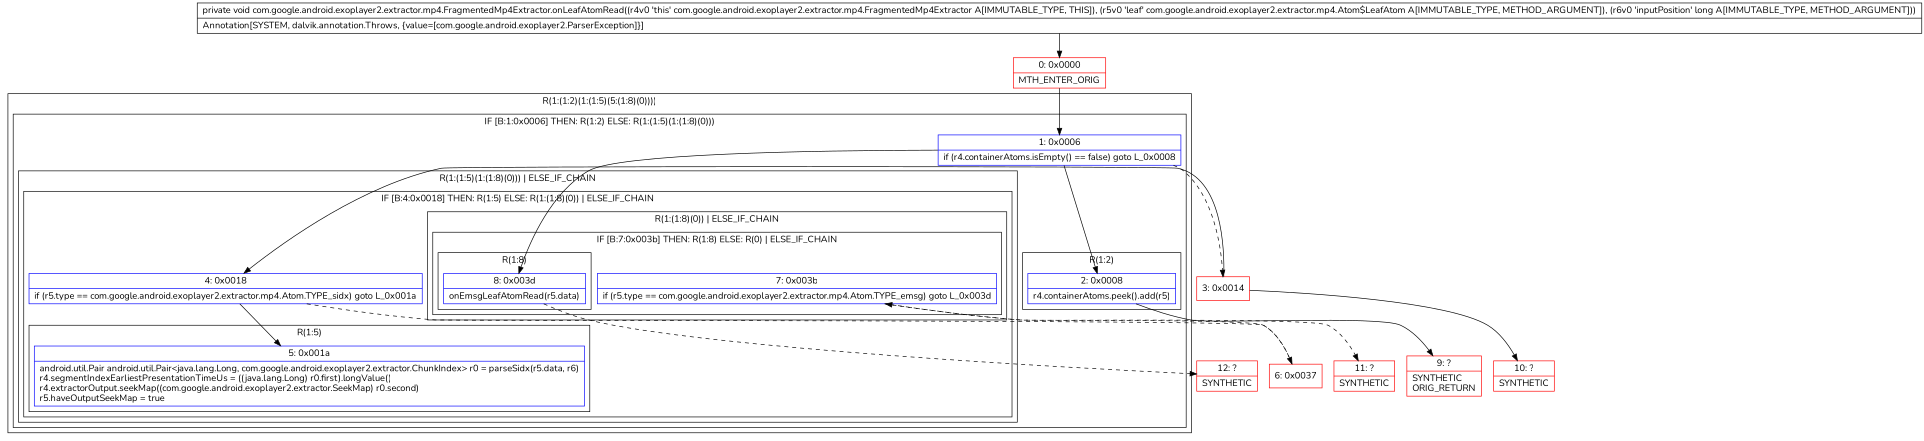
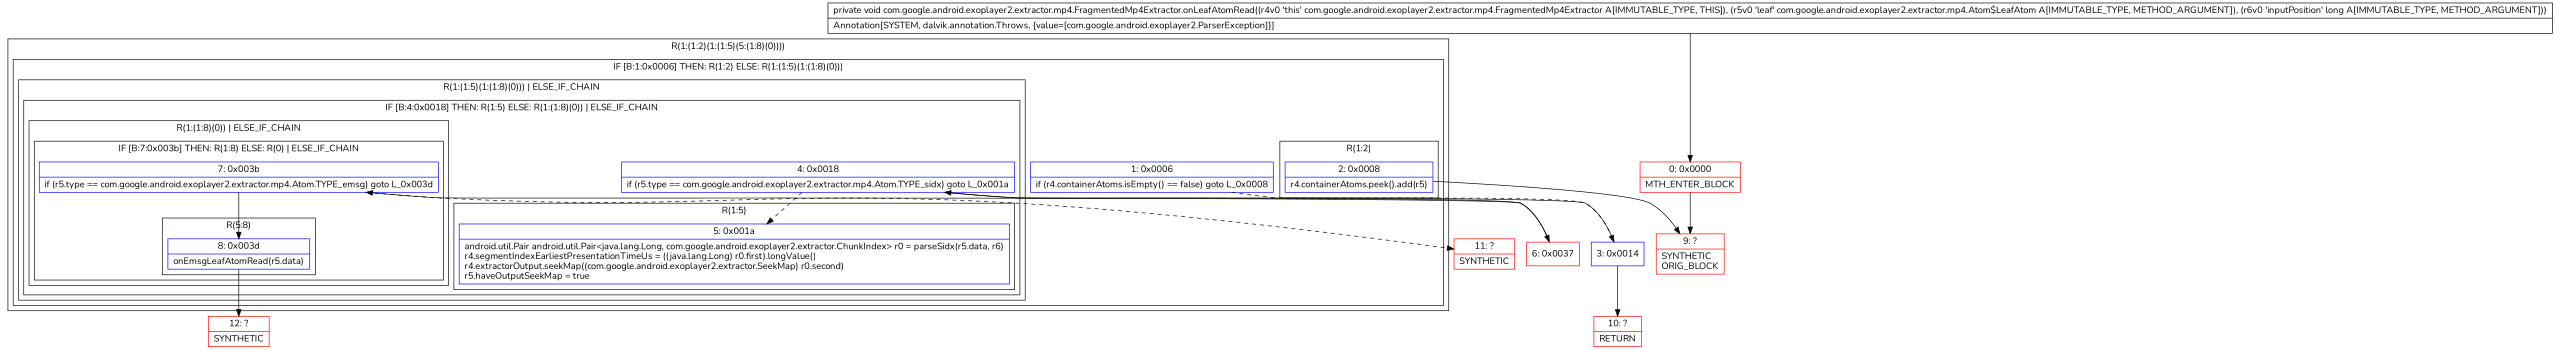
node "0: 0x0000": text "MTH_ENTER_ORIG" -> "MTH_ENTER_BLOCK"
edge "0: 0x0000" -> "1: 0x0006": now "0: 0x0000" -> "9: ?"
edge "1: 0x0006" -> "8: 0x003d": now "7: 0x003b" -> "8: 0x003d"
edge "1: 0x0006" -> "2: 0x0008": removed
cluster "R(1:8)": label "R(1:8)" -> "R(5:8)"
node "3: 0x0014": color red -> blue
edge "6: 0x0037" -> "7: 0x003b": style dashed -> solid
edge "4: 0x0018" -> "5: 0x001a": style solid -> dashed
edge "4: 0x0018" -> "6: 0x0037": style dashed -> solid
edge "8: 0x003d" -> "12: ?": style dashed -> solid
node "10: ?": text "SYNTHETIC" -> "RETURN"
node "9: ?": text "ORIG_RETURN" -> "ORIG_BLOCK"
